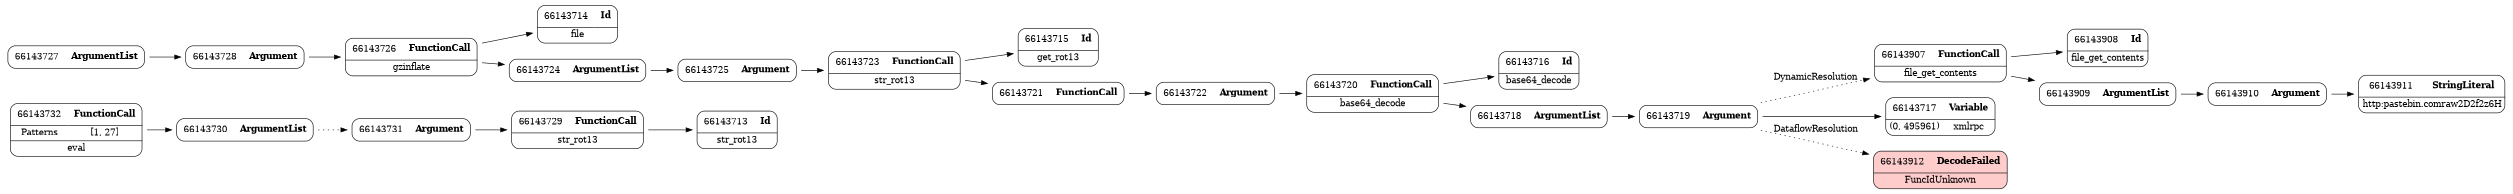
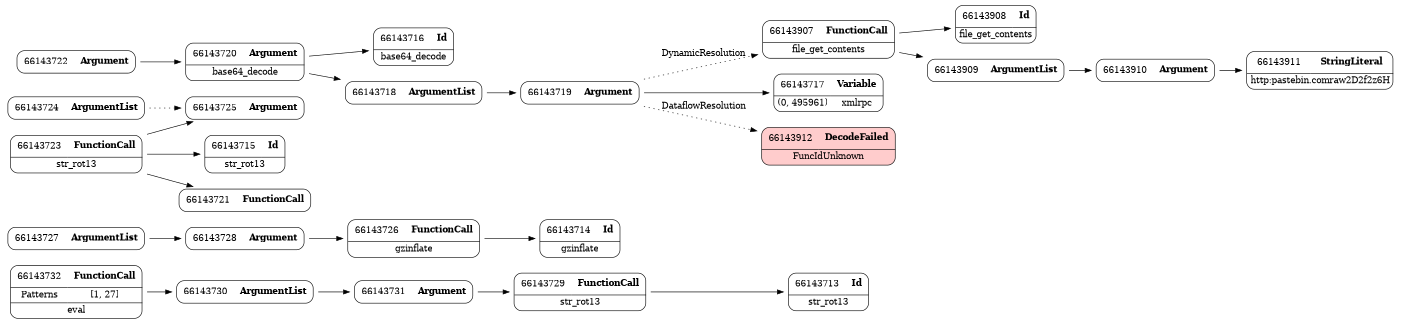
node "66143714": text "file" -> "gzinflate"
node "66143715": text "get_rot13" -> "str_rot13"
edge "66143726" -> "66143724": removed
edge "66143724" -> "66143725": style solid -> dotted
edge "66143725" -> "66143723": reversed
node "66143720": text "FunctionCall" -> "Argument"
edge "66143721" -> "66143722": removed
edge "66143730" -> "66143731": style dotted -> solid
